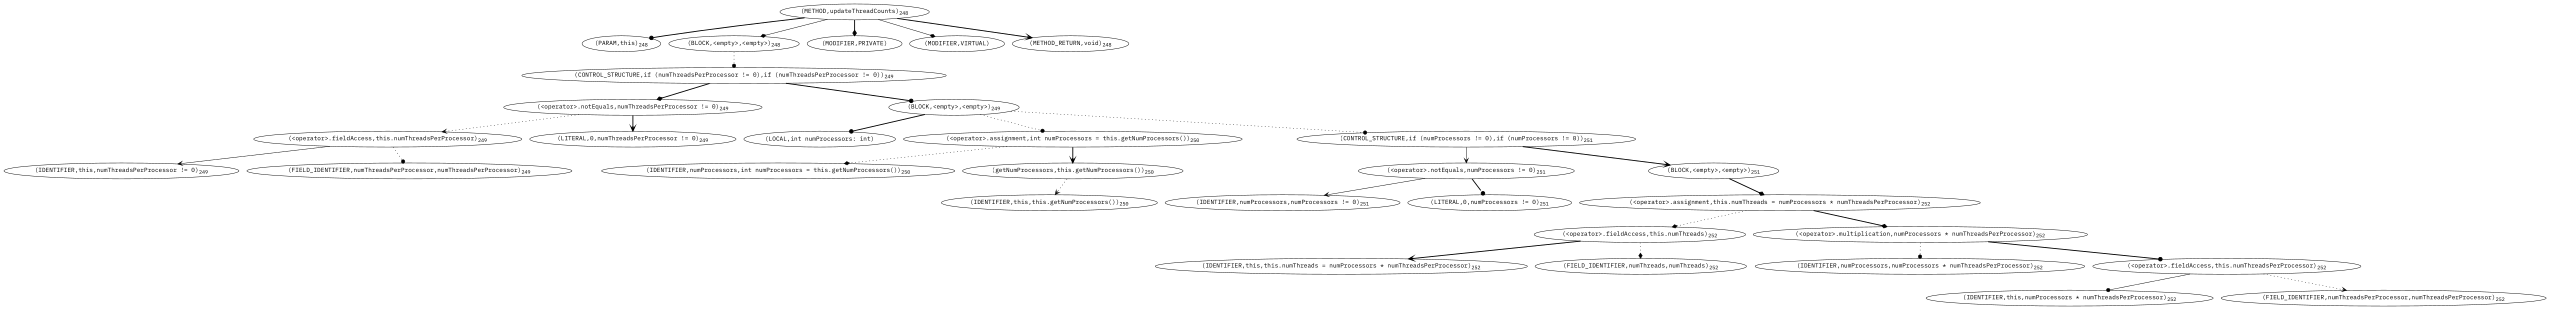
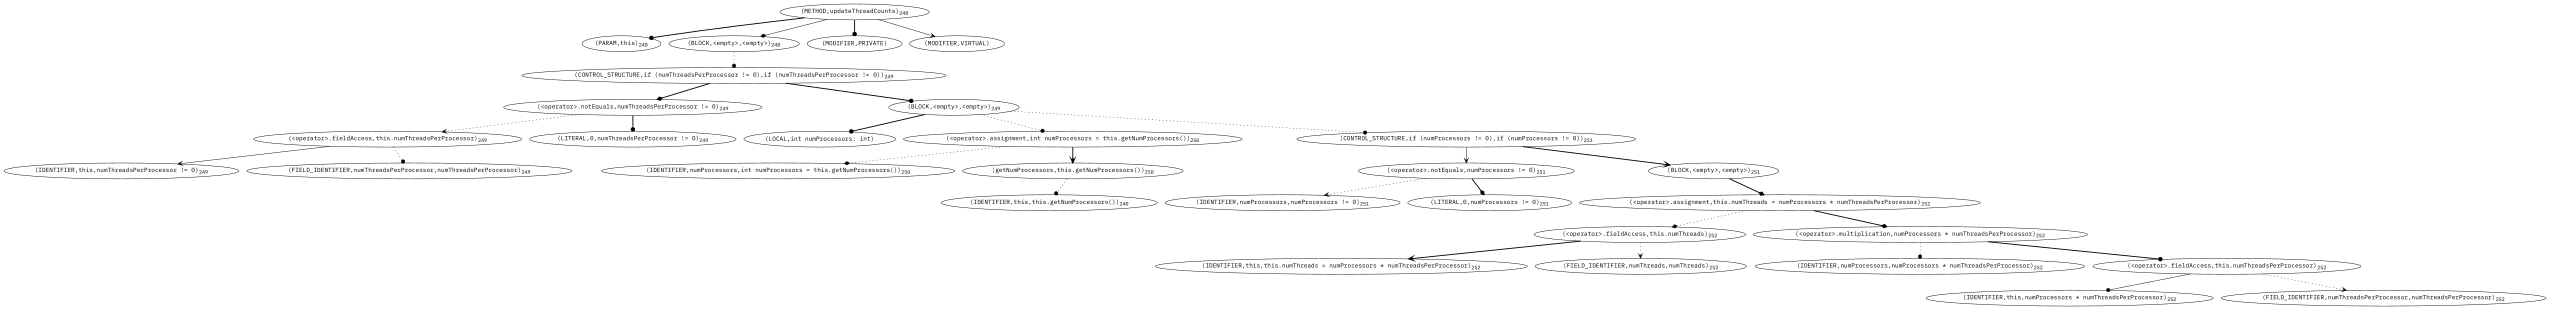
edge "(METHOD,updateThreadCounts)" -> "(MODIFIER,PRIVATE)": arrowhead diamond -> dot
edge "(METHOD,updateThreadCounts)" -> "(MODIFIER,VIRTUAL)": arrowhead diamond -> vee
node "(METHOD_RETURN,void)": removed
edge "(<operator>.notEquals,numThreadsPerProcessor != 0)" -> "(LITERAL,0,numThreadsPerProcessor != 0)": arrowhead vee -> dot
edge "(getNumProcessors,this.getNumProcessors())" -> "(IDENTIFIER,this,this.getNumProcessors())": arrowhead vee -> dot
edge "(<operator>.notEquals,numProcessors != 0)" -> "(LITERAL,0,numProcessors != 0)": arrowhead dot -> diamond
edge "(<operator>.notEquals,numProcessors != 0)" -> "(IDENTIFIER,numProcessors,numProcessors != 0)": style solid -> dotted
node "(IDENTIFIER,this,this.getNumProcessors())": text "250" -> "240"
edge "(<operator>.fieldAccess,this.numThreads)" -> "(FIELD_IDENTIFIER,numThreads,numThreads)": arrowhead diamond -> vee
